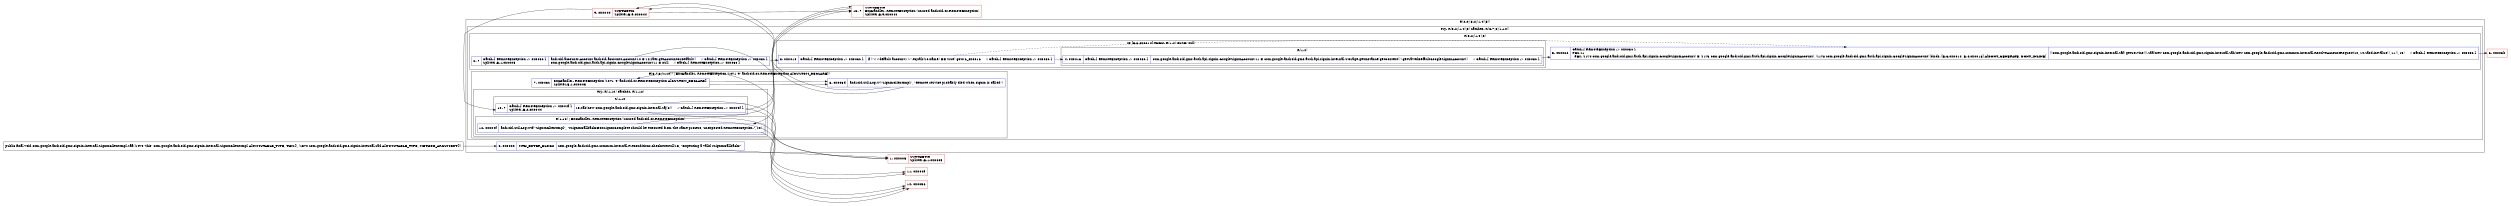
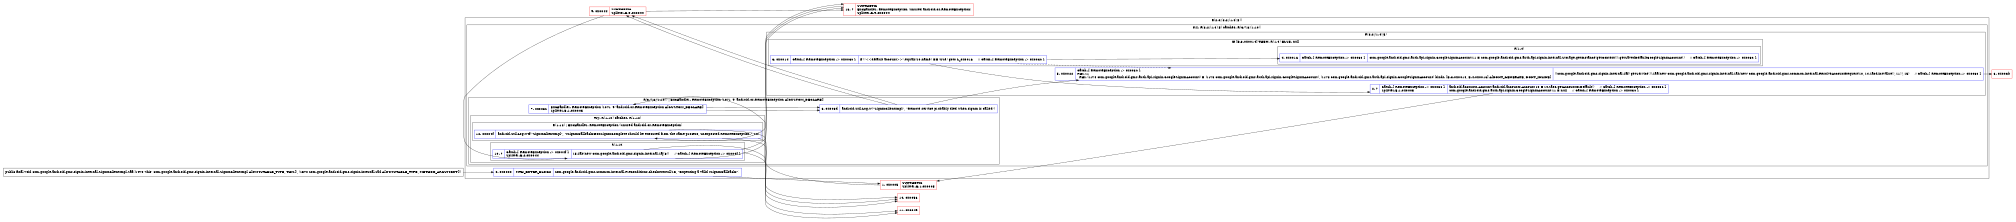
edge "4: 0x0016" -> "5: 0x0022": now "8: 0x003d" -> "5: 0x0022"
edge "2: ?" -> "3: 0x0014": reversed
